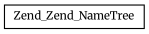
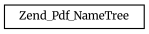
node "Zend_Zend_NameTree": label "Zend_Zend_NameTree" -> "Zend_Pdf_NameTree"
